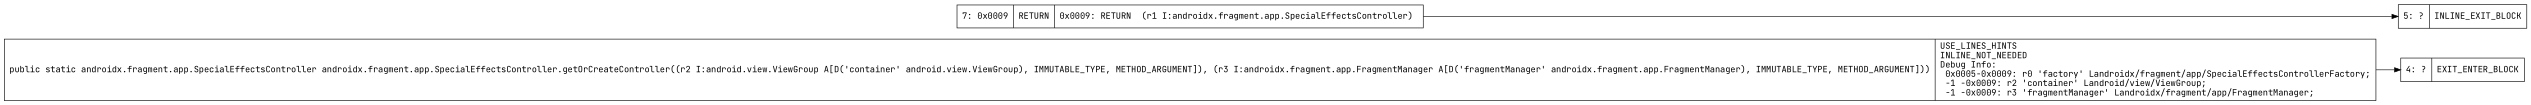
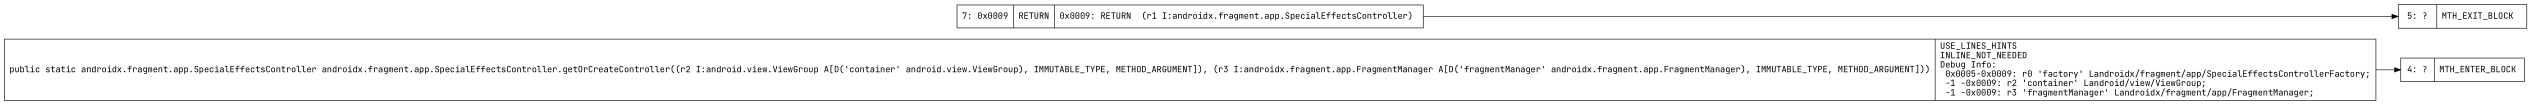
node "5: ?": text "INLINE_EXIT_BLOCK" -> "MTH_EXIT_BLOCK"
node "4: ?": text "EXIT_ENTER_BLOCK" -> "MTH_ENTER_BLOCK"
